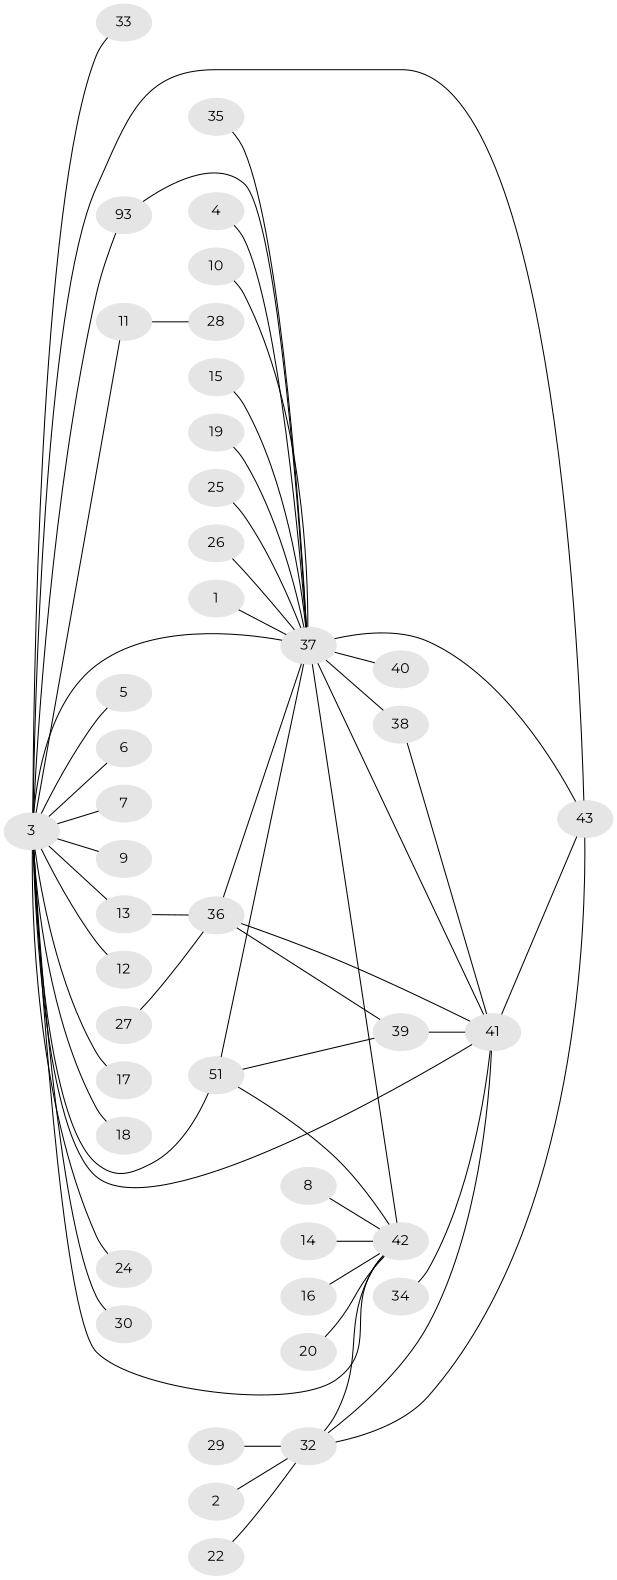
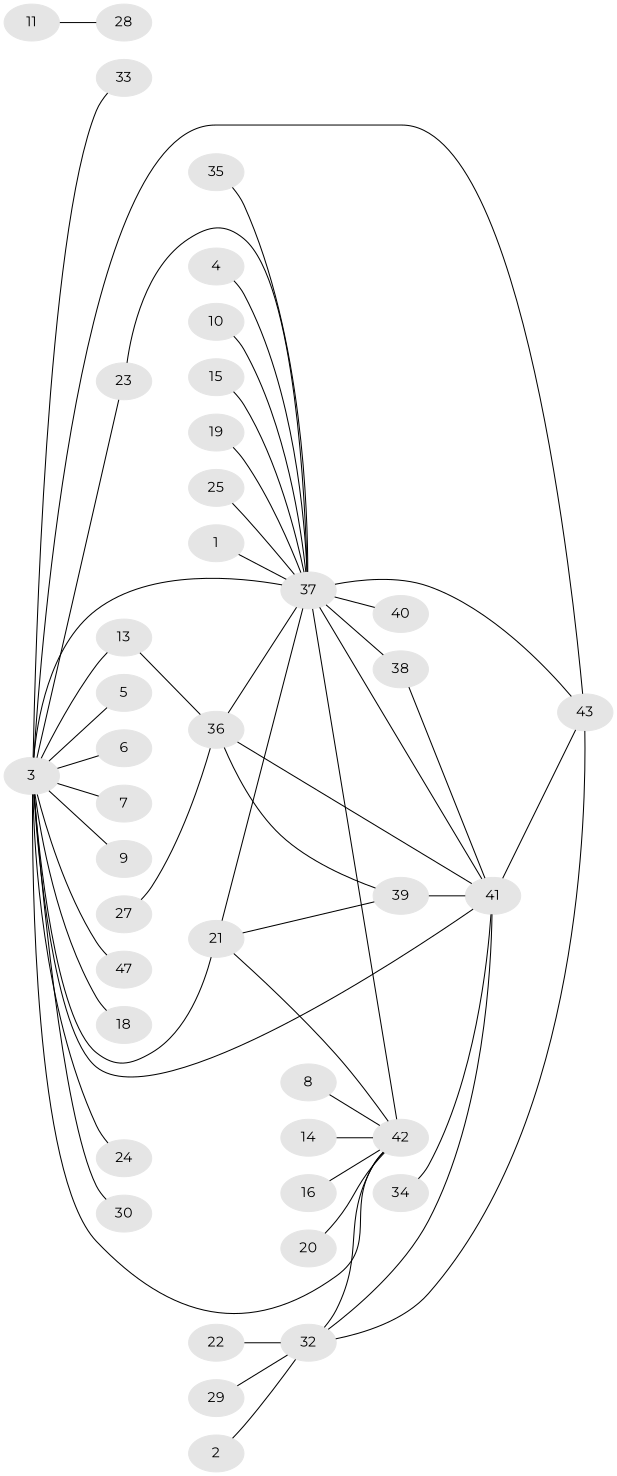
node "93": label "93" -> "23"
node "26": removed
edge "11" -- "3": removed
node "12": removed
node "51": label "51" -> "21"
node "17": label "17" -> "47"
